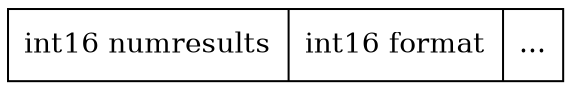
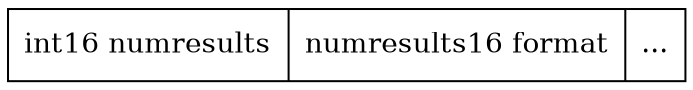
node "int16 numresults": text "int16 format" -> "numresults16 format"
